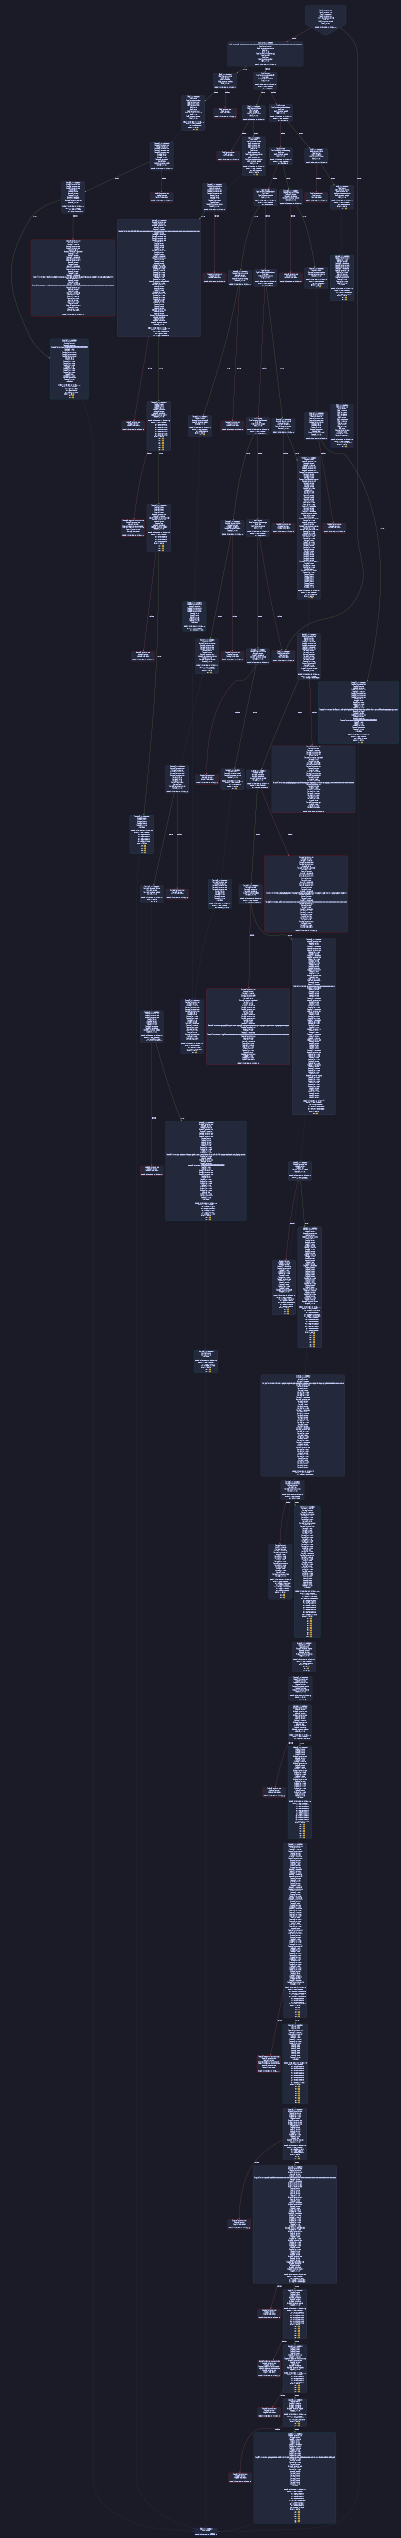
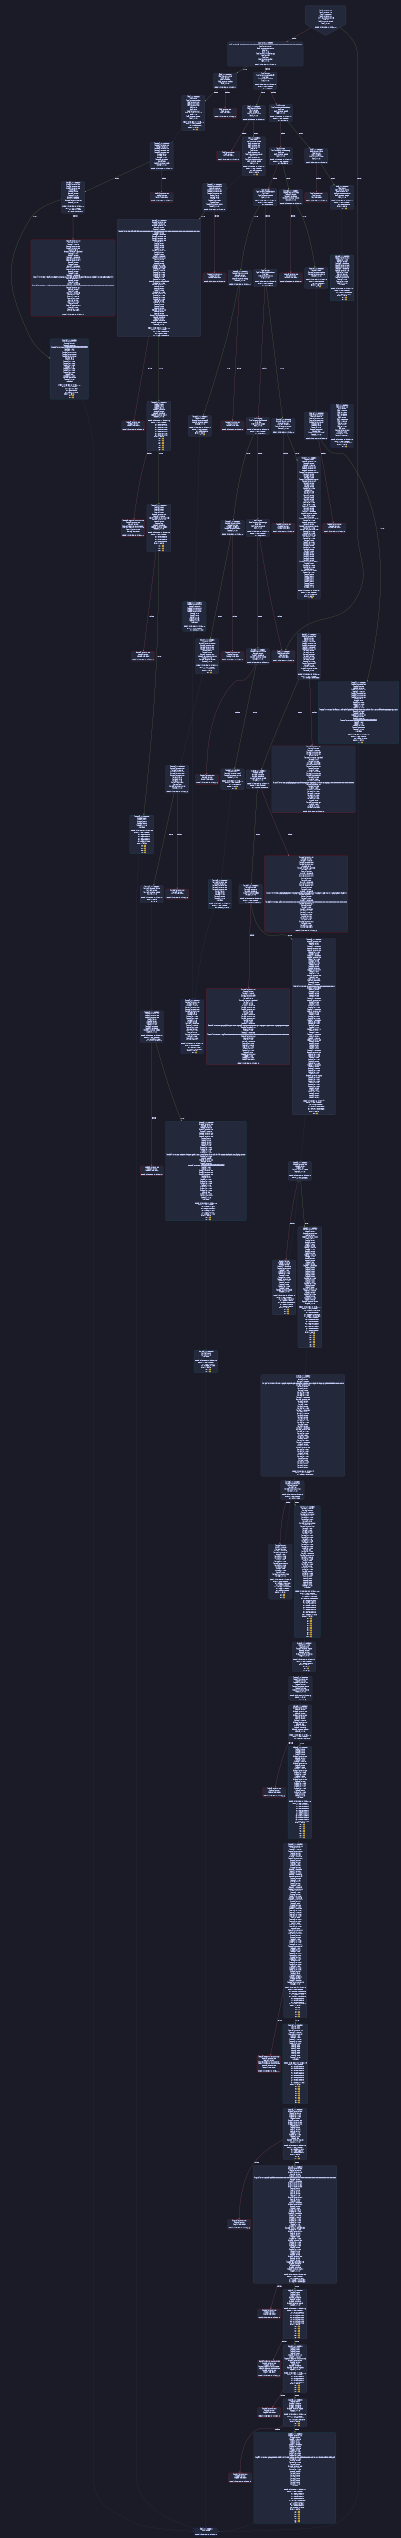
node "[b3] JUMPDEST [b4] STOP Stack size req: 0, ffffffff: 0": label "[b3] JUMPDEST [b4] STOP Stack size req: 0, ffffffff: 0" -> "[b3] JUMPDEST [b4] STOP Stack size req: 0, sizeΔ: 0"
